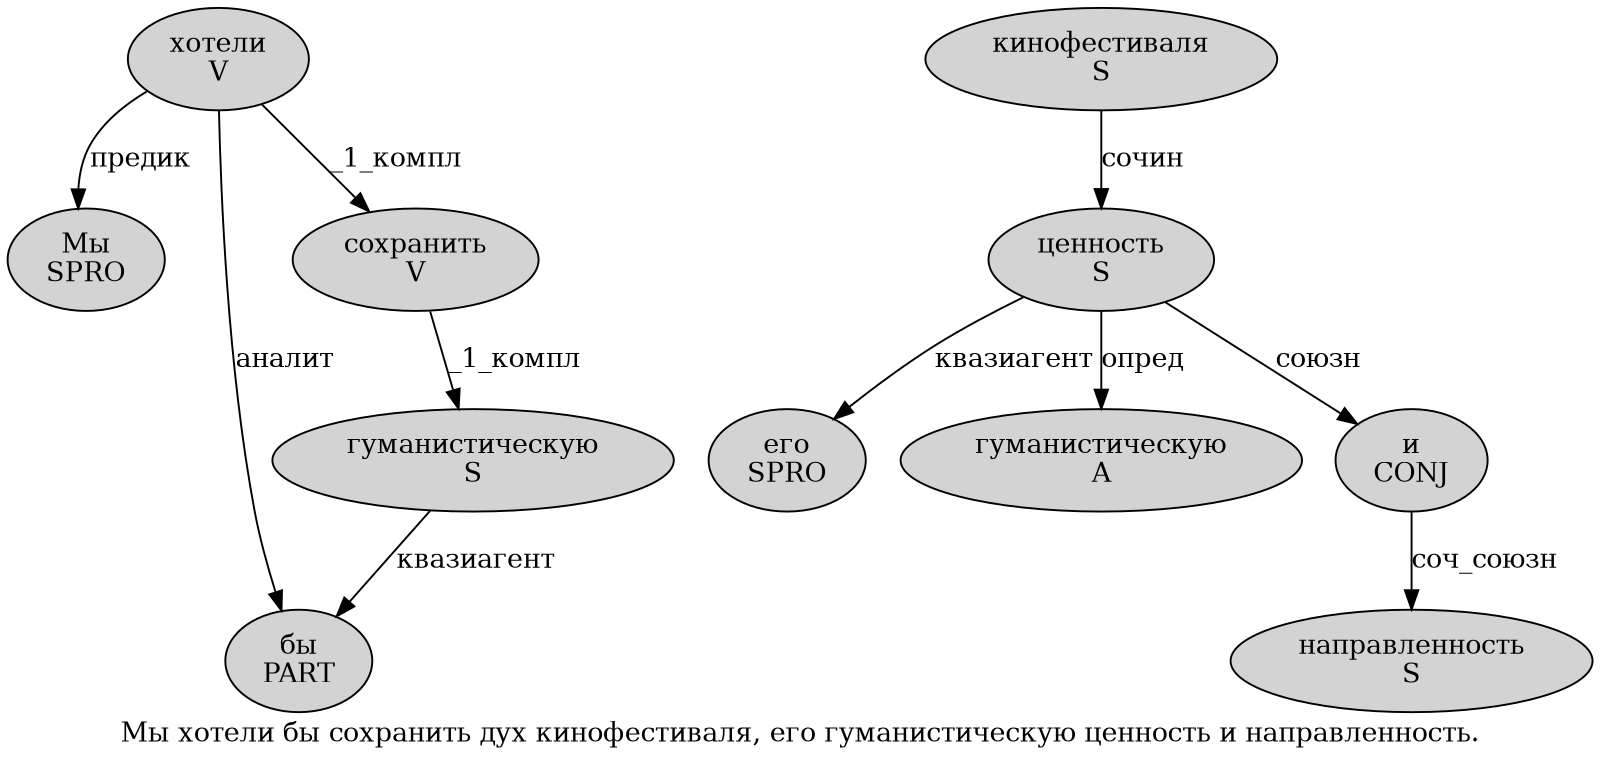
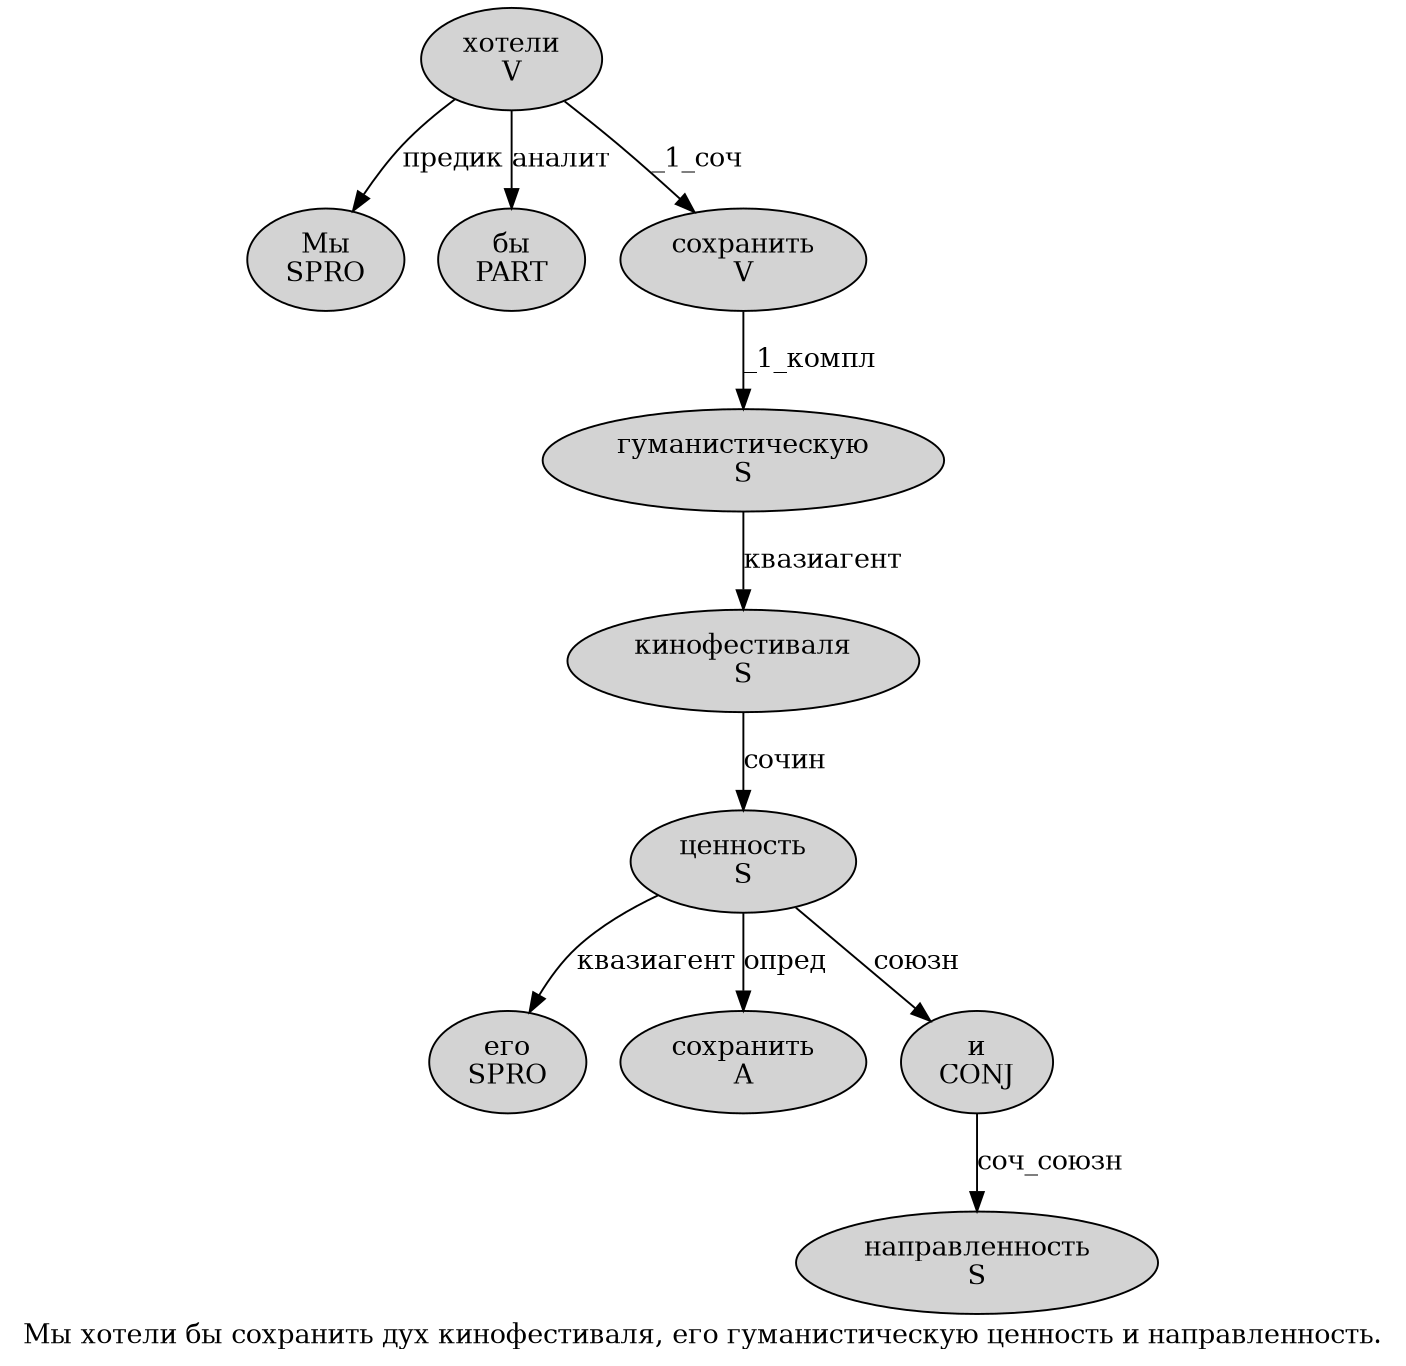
edge "хотели V" -> "сохранить V": label "_1_компл" -> "_1_соч"
node "гуманистическую A": label "гуманистическую A" -> "сохранить A"
edge "гуманистическую S" -> "бы PART": now "гуманистическую S" -> "кинофестиваля S"
